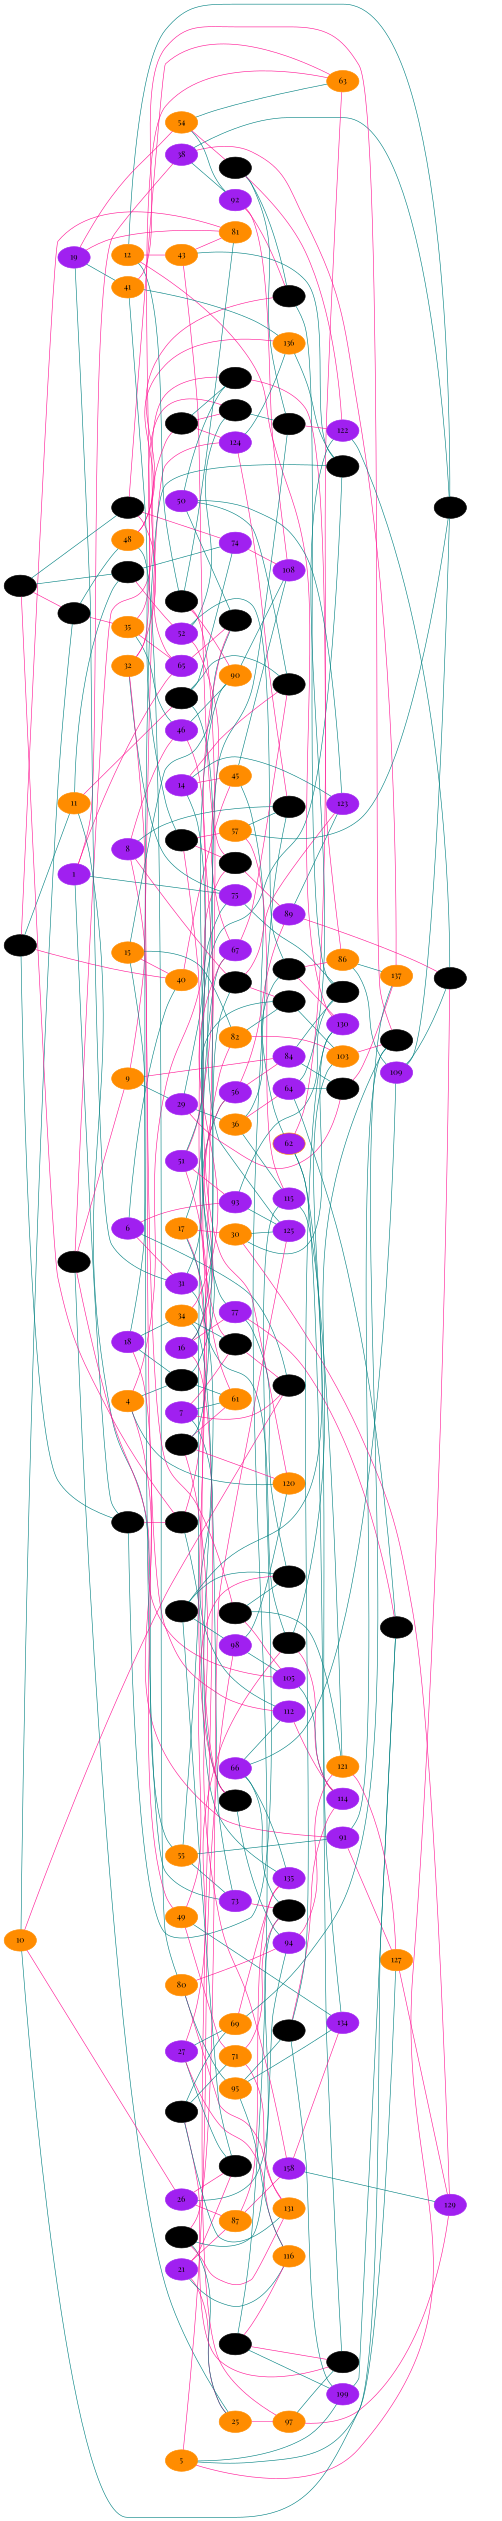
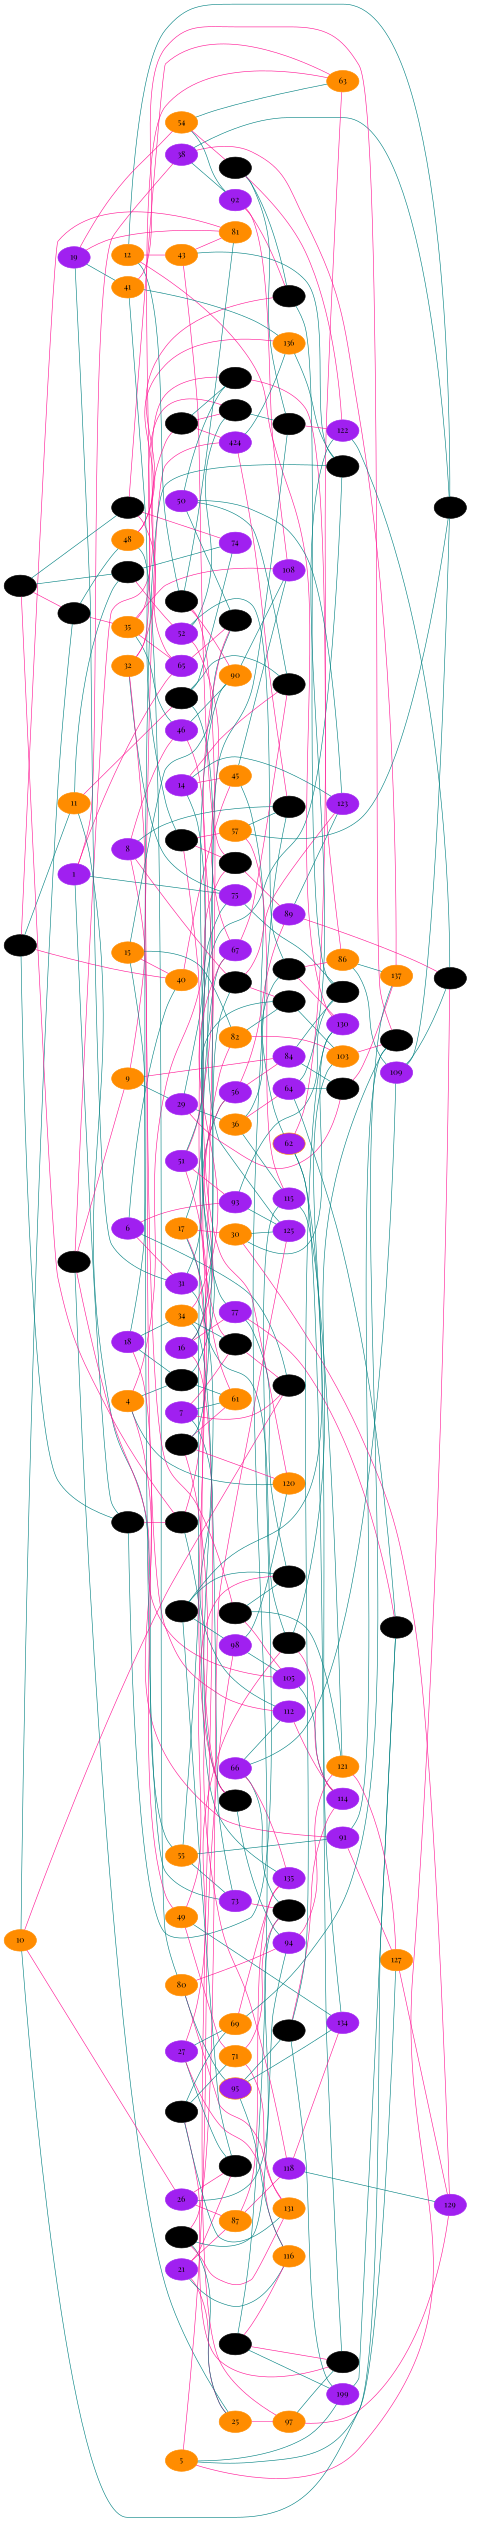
node "124": label "124" -> "424"
edge "74" -- "108": now "35" -- "108"
edge "66" -- "135": color teal -> deeppink
node "95": fillcolor darkorange -> purple
node "158": label "158" -> "118"
